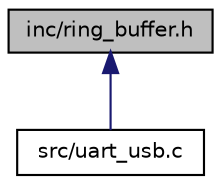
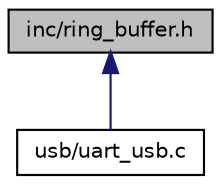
node "src/uart_usb.c": label "src/uart_usb.c" -> "usb/uart_usb.c"
